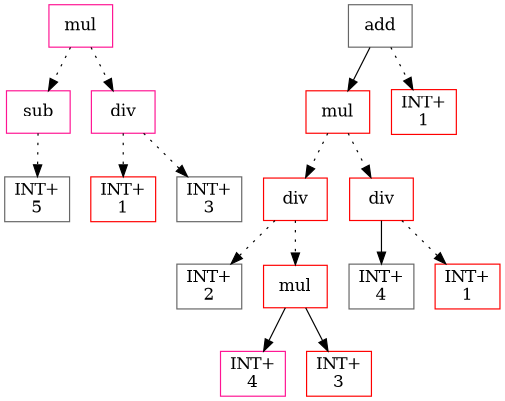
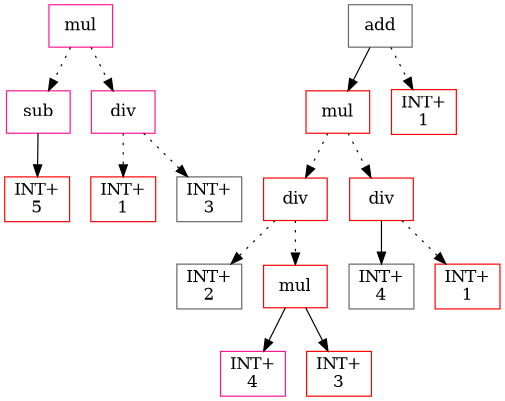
edge "sub" -> "INT+ 5": style dotted -> solid
node "INT+ 5": color gray40 -> red
